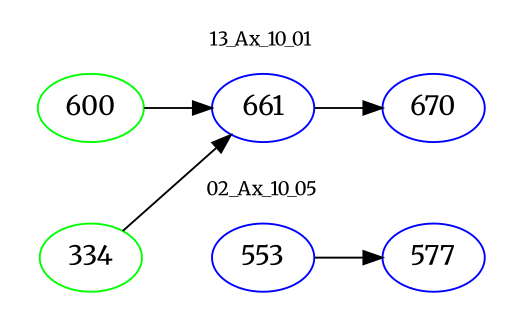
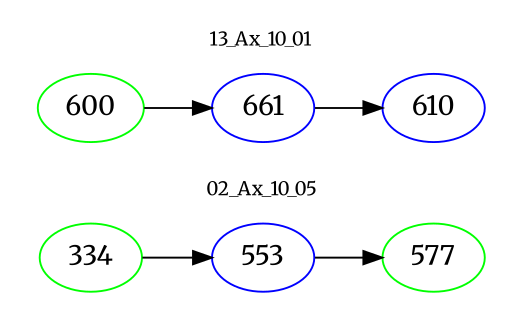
node "670": label "670" -> "610"
edge "334" -> "661": now "334" -> "553"
node "577": color blue -> green
